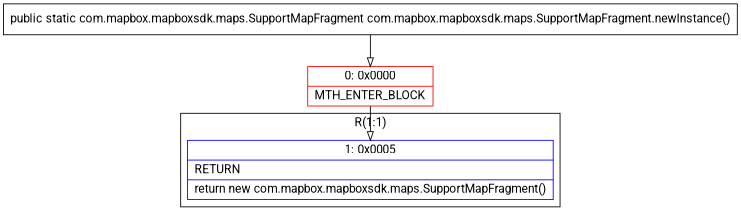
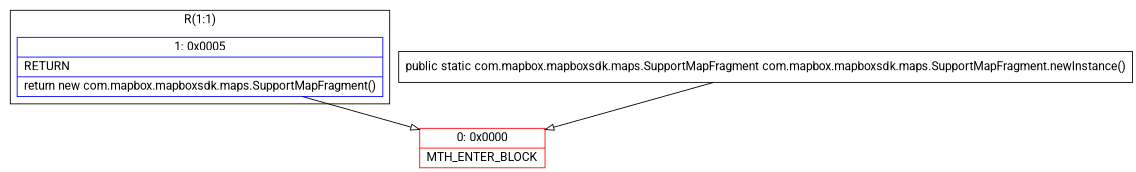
edge "0: 0x0000" -> "1: 0x0005": reversed
